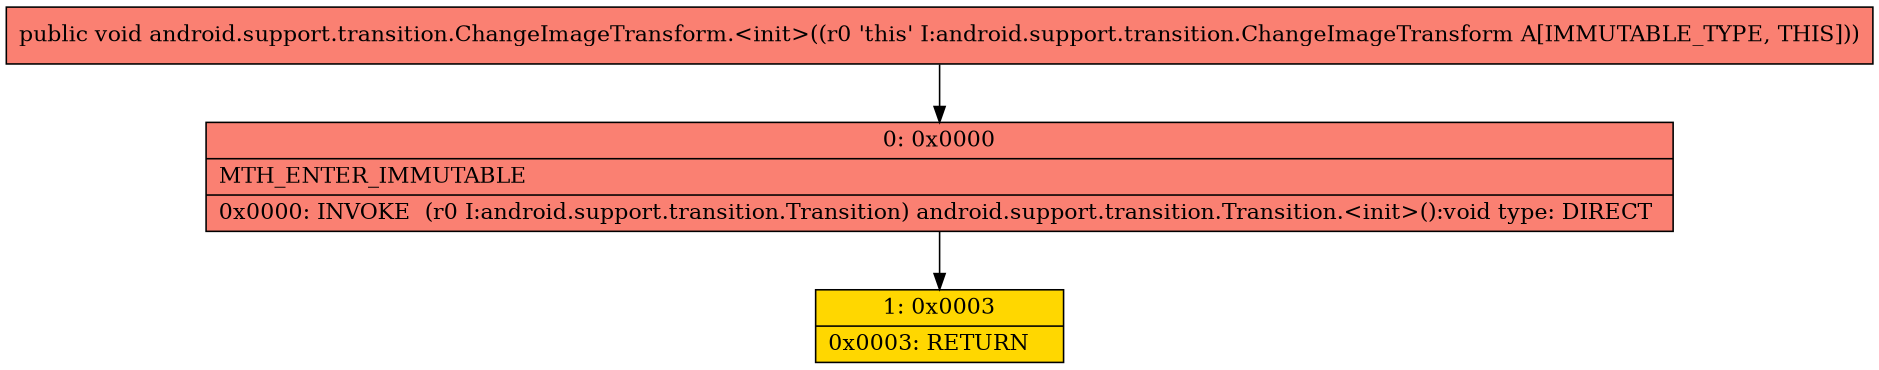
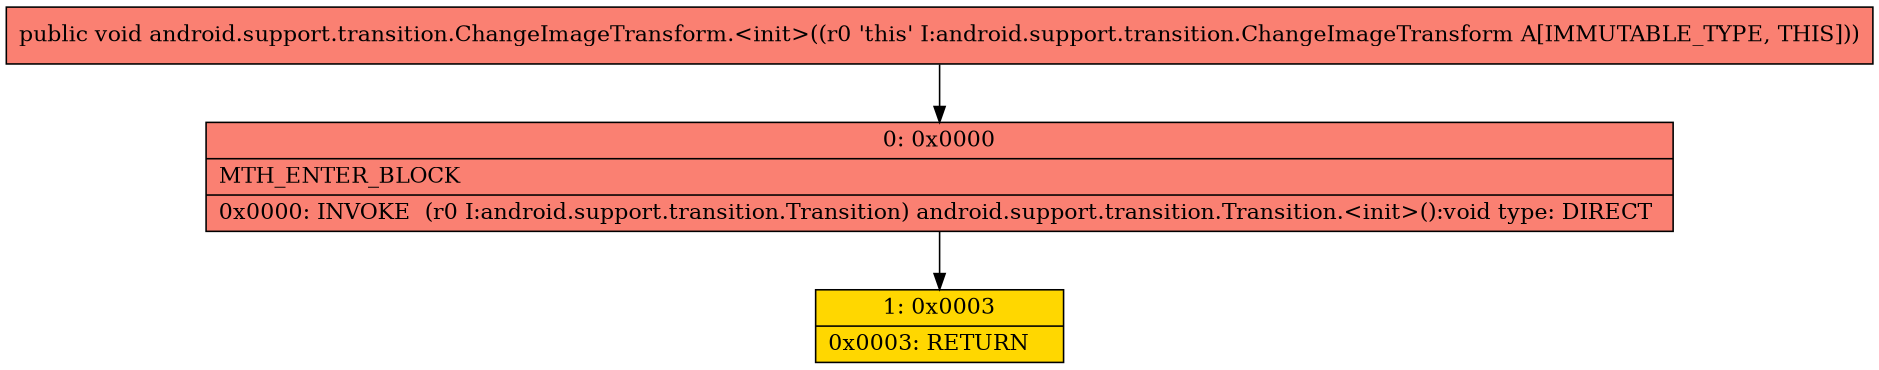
node "0: 0x0000": text "MTH_ENTER_IMMUTABLE" -> "MTH_ENTER_BLOCK"
